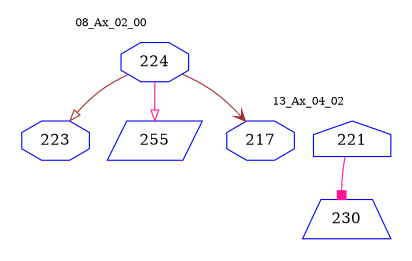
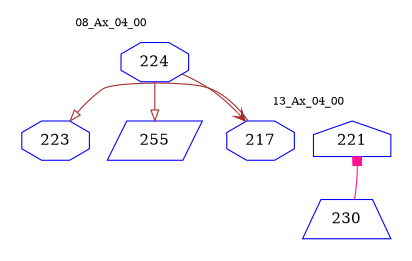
cluster "08_Ax_02_00": label "08_Ax_02_00" -> "08_Ax_04_00"
edge "224" -> "223": now "217" -> "223"
edge "224" -> "255": color deeppink -> brown
cluster "13_Ax_04_02": label "13_Ax_04_02" -> "13_Ax_04_00"
edge "221" -> "230": reversed
